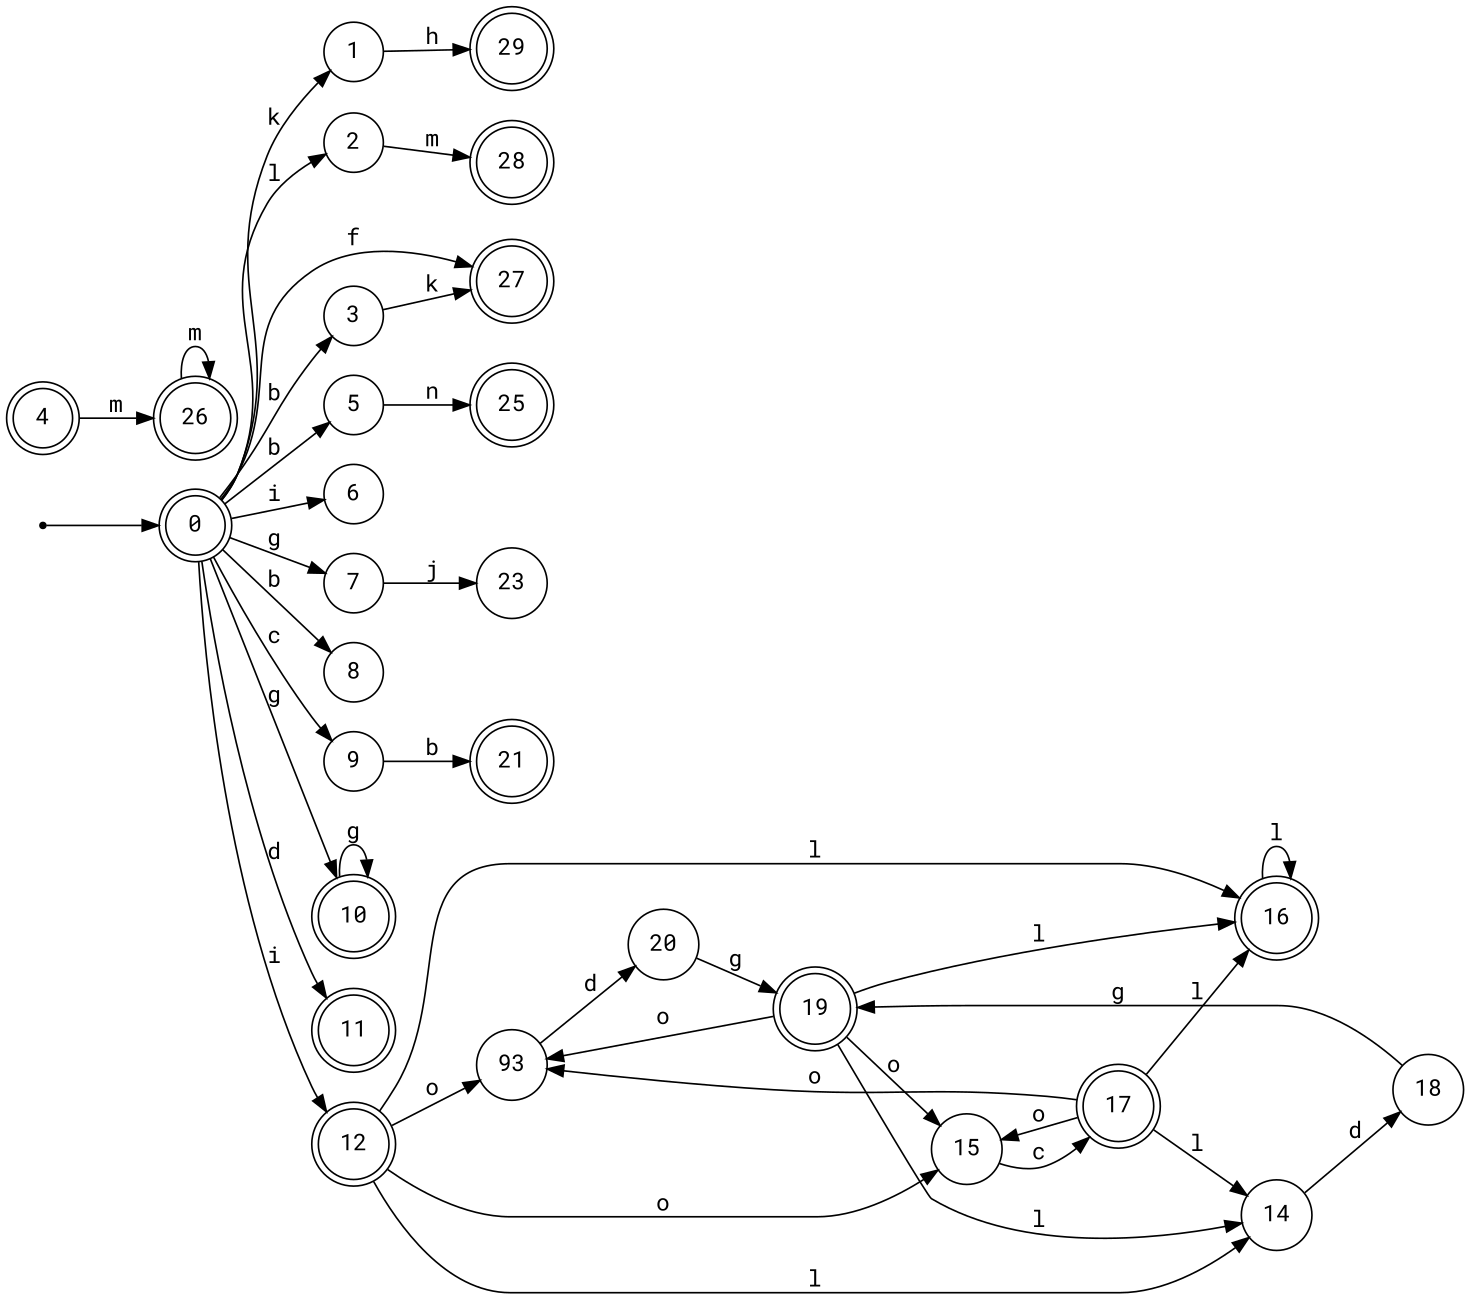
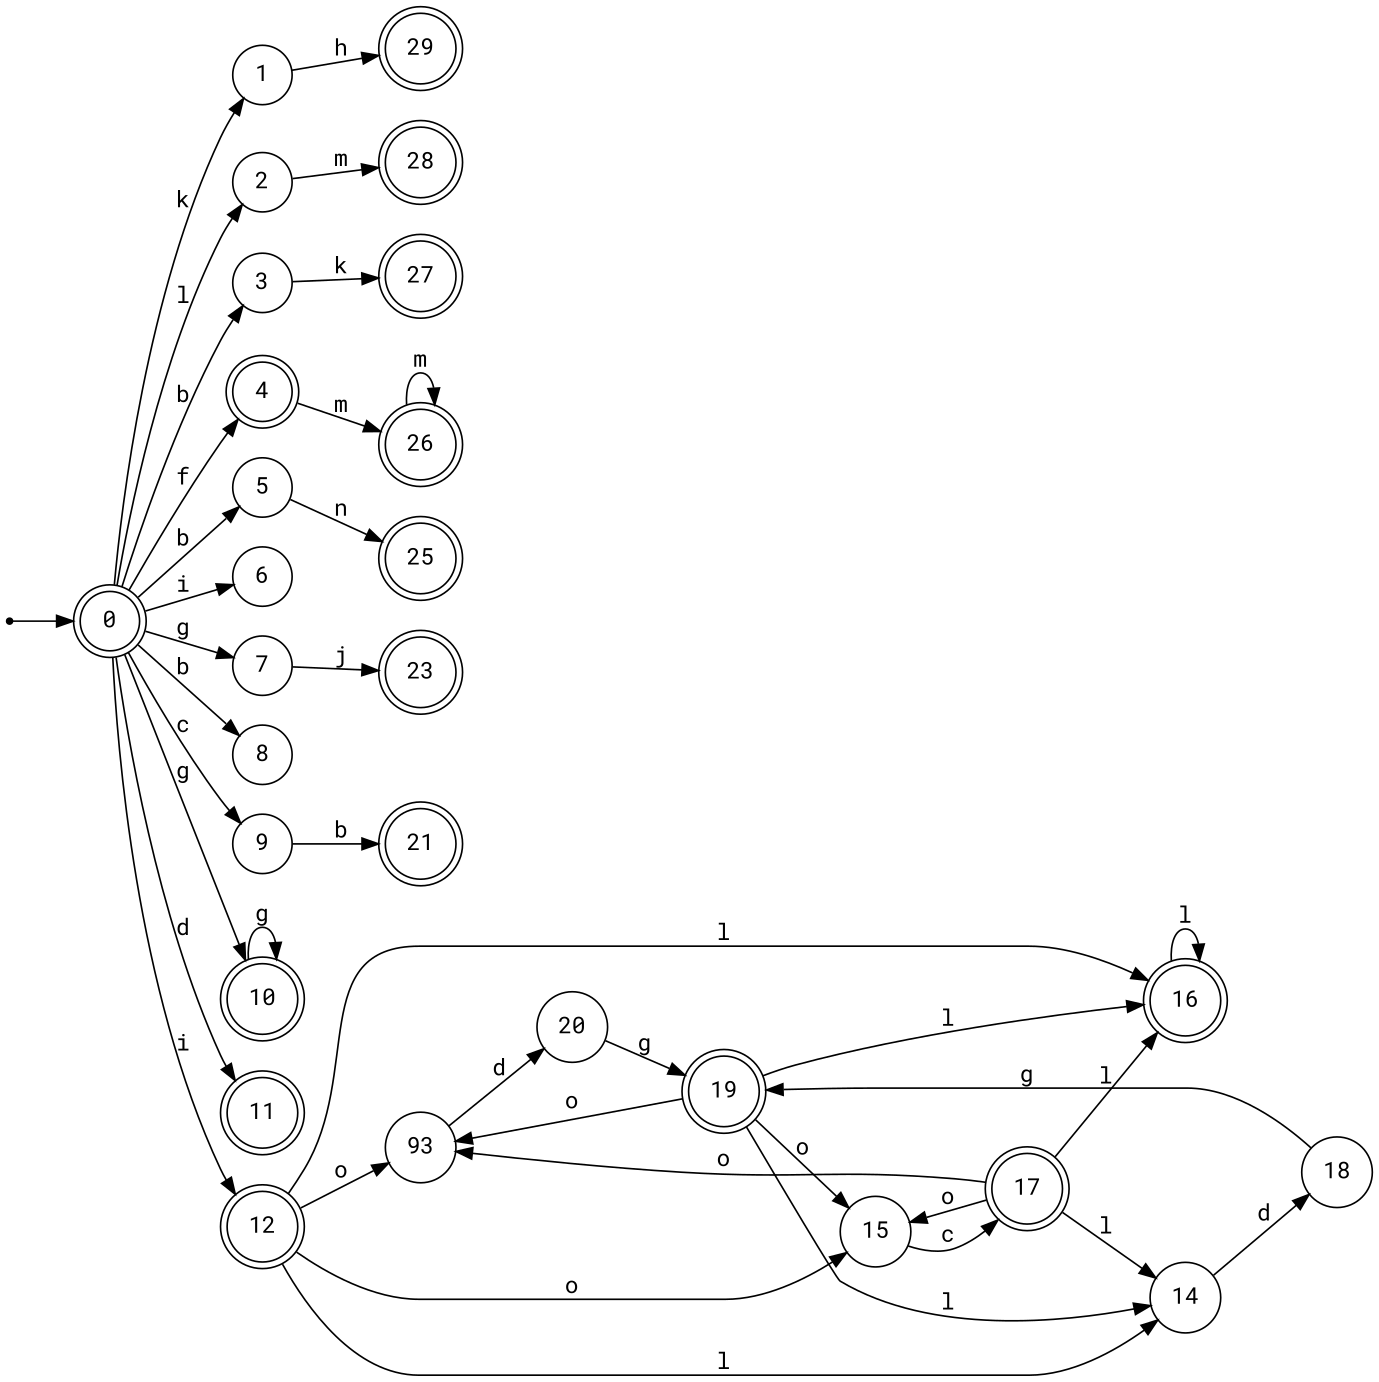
edge "0" -> "27": now "0" -> "4"
node "23": shape circle -> doublecircle
